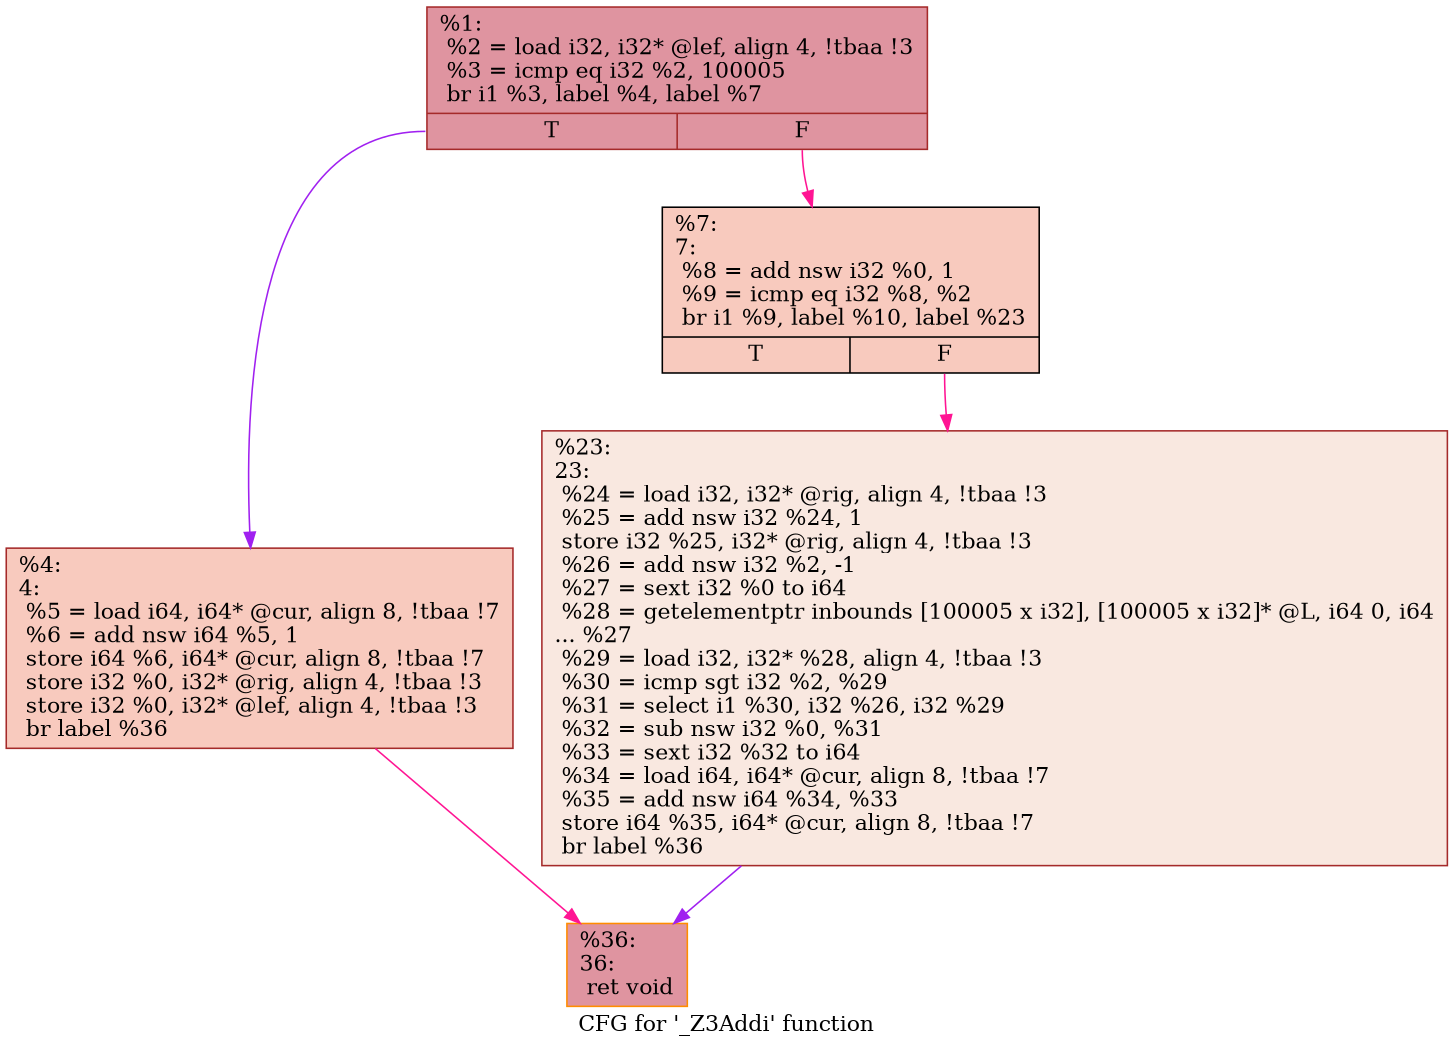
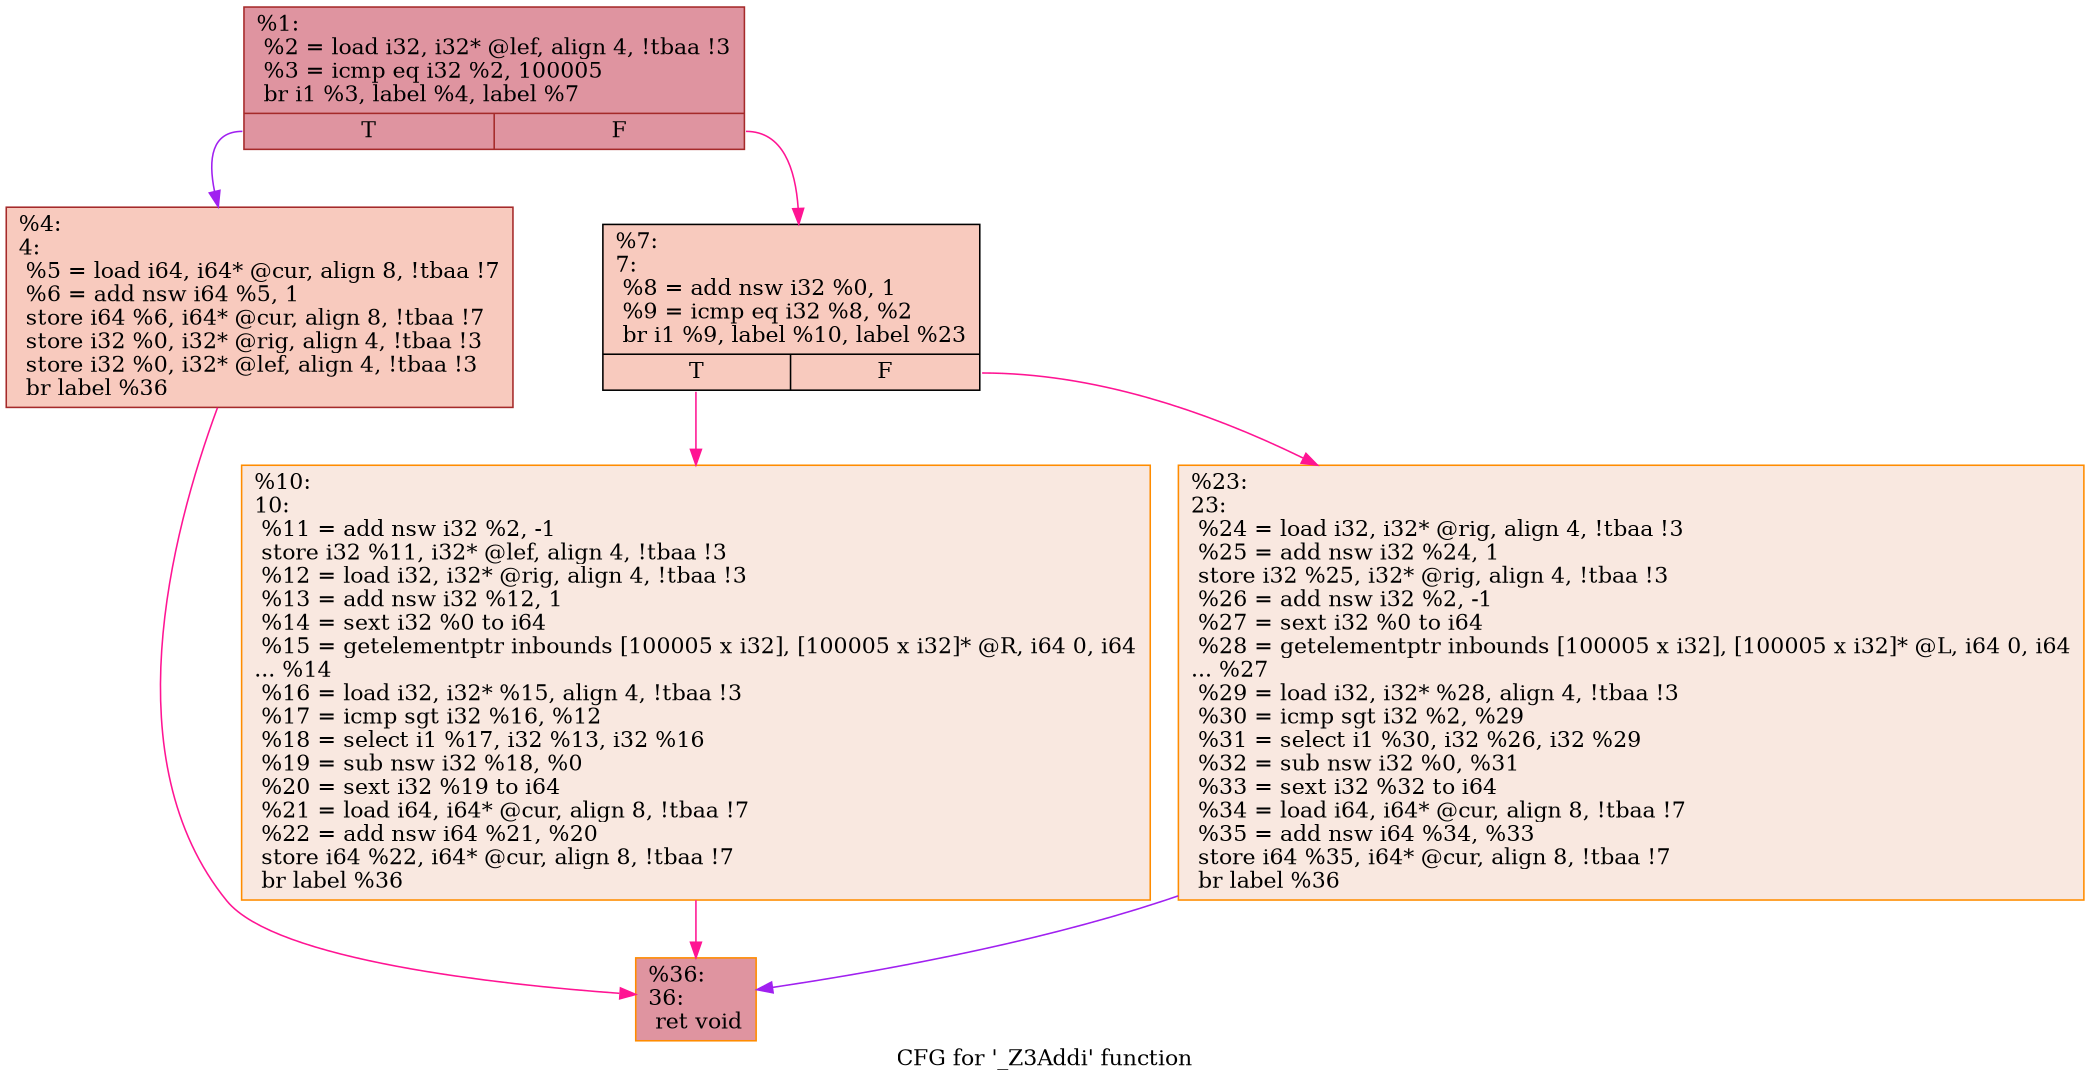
node "%23:": color brown -> darkorange
node "%10:": added
